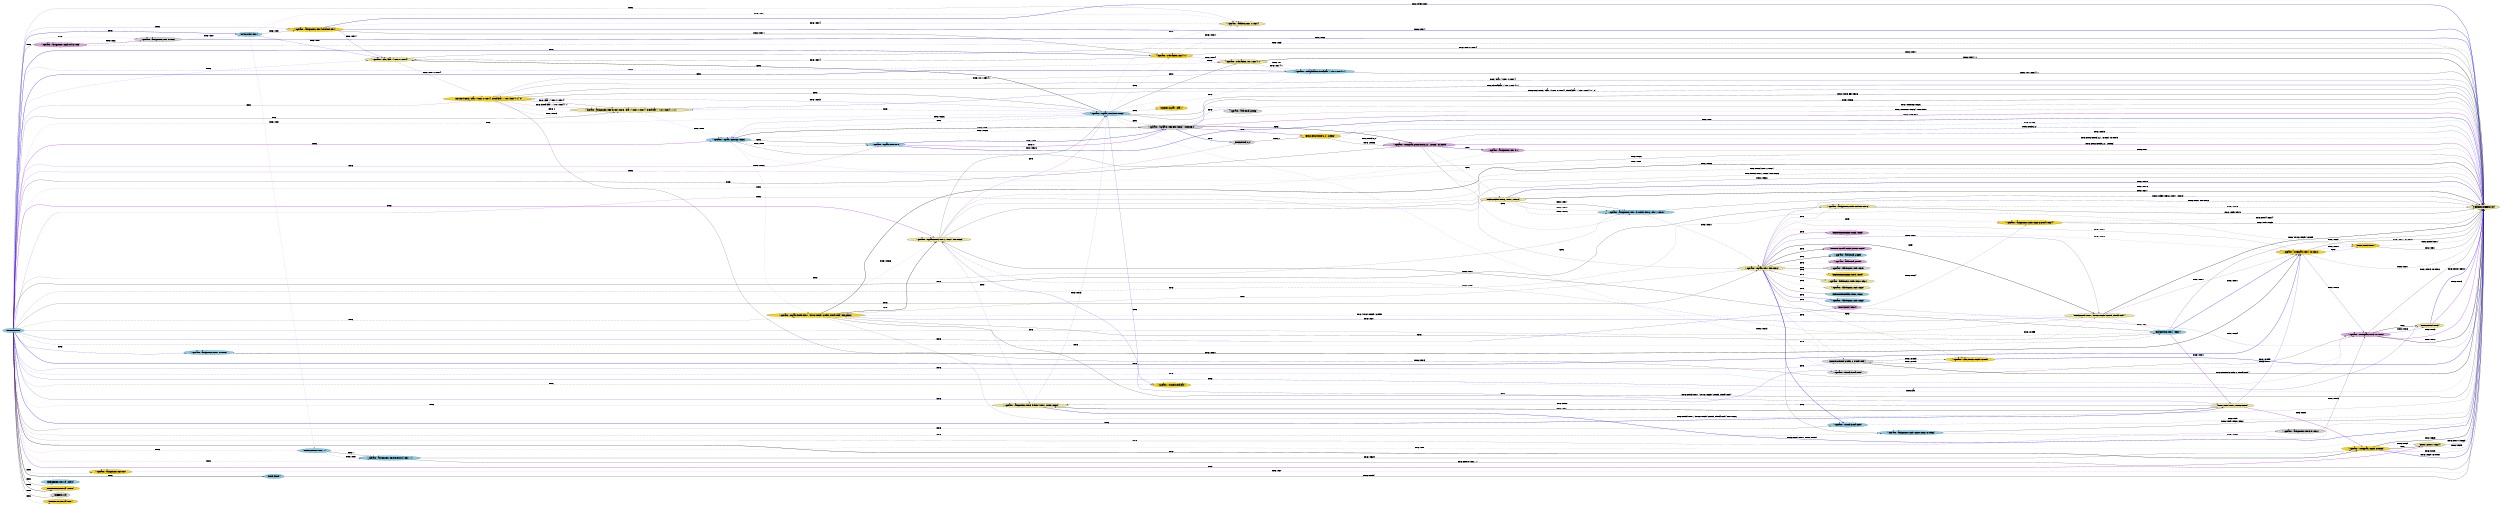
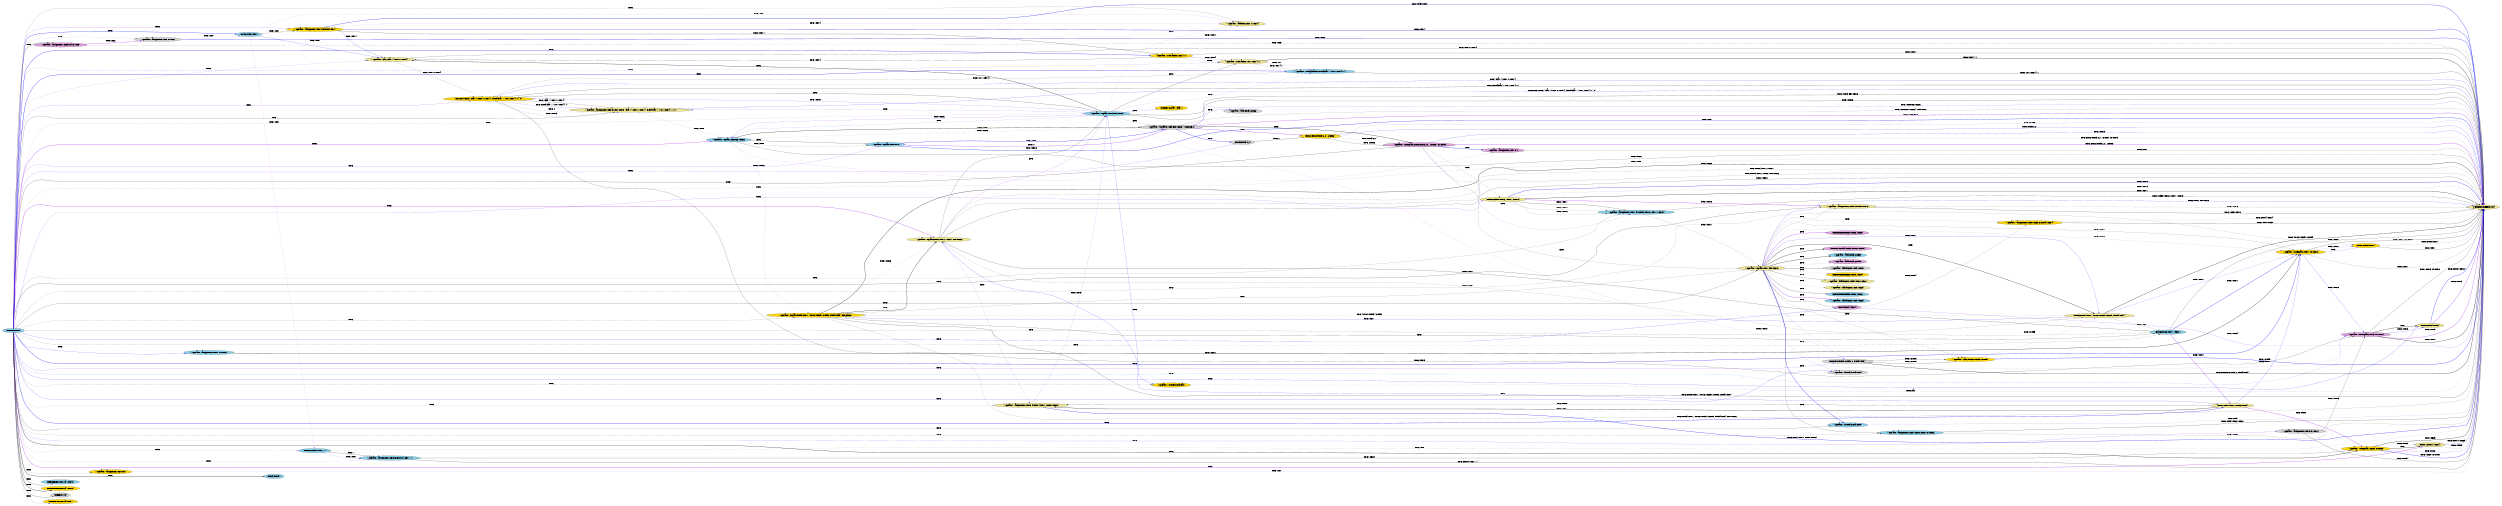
edge "(<operator>.equals,VAR13 == VAR26)" -> "(<operator>.subtraction,VAR14 - 1)": removed, label "CDG:"
edge "(socket,socket(VAR16, VAR17, VAR18))" -> "(<operator>.assignment,VAR9.VAR19 = VAR16)": added, label "DDG: VAR16"
edge "(FUN9,FUN9())" -> "(METHOD_LITERAL,void)": now "(<operator>.assignment,VAR13 = VAR12)" -> "(METHOD_LITERAL,void)"
